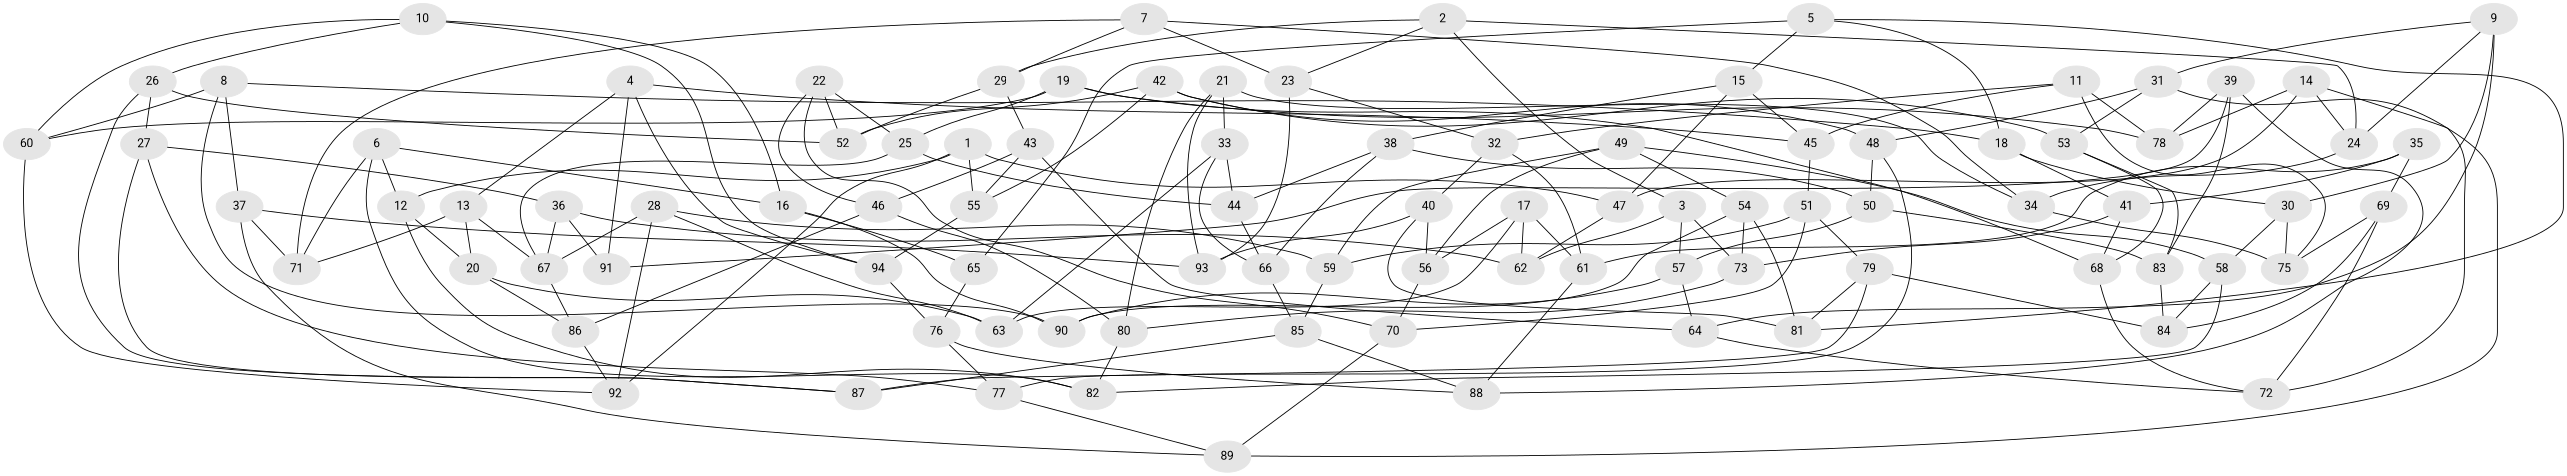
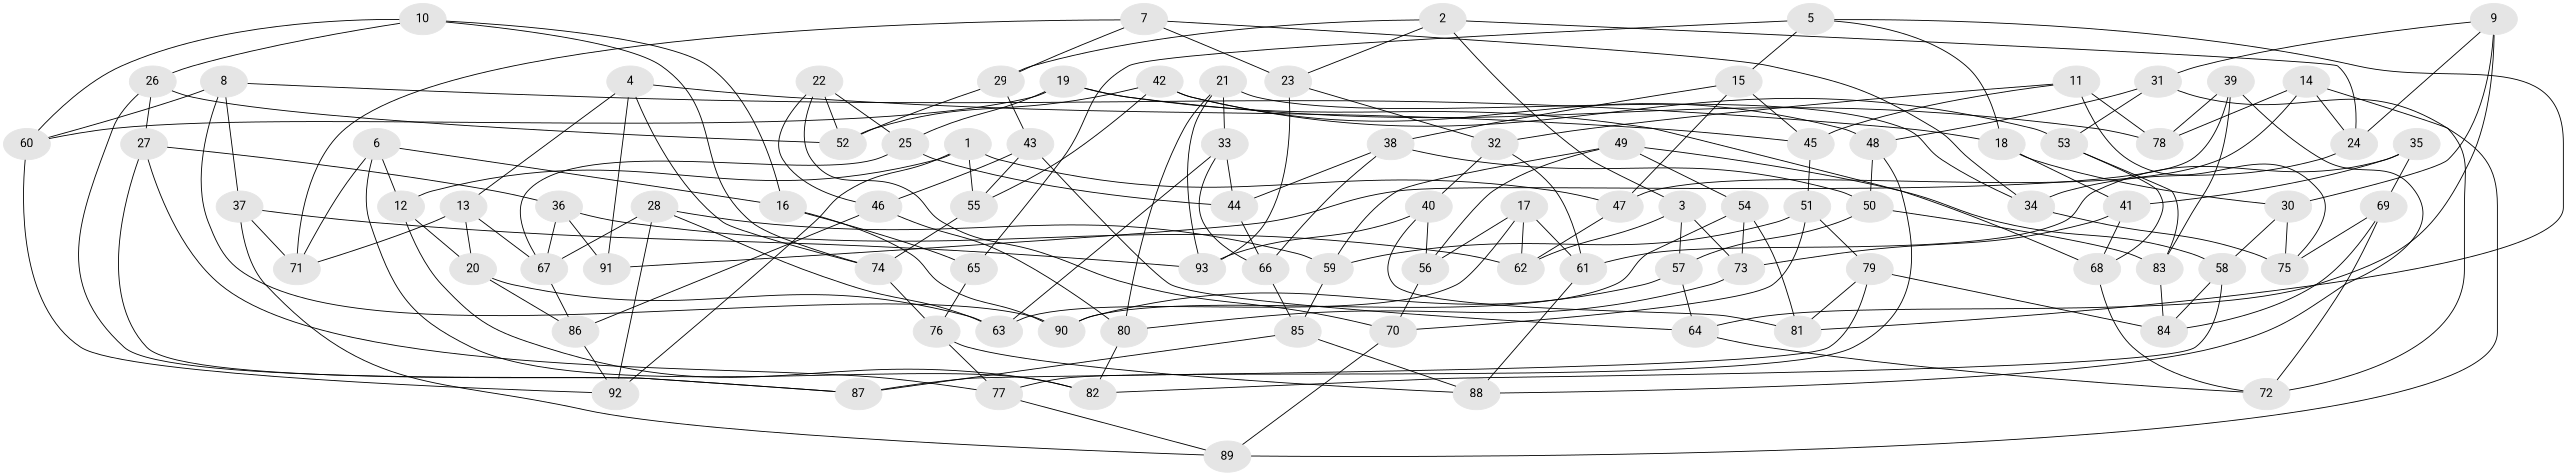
node "94": label "94" -> "74"
